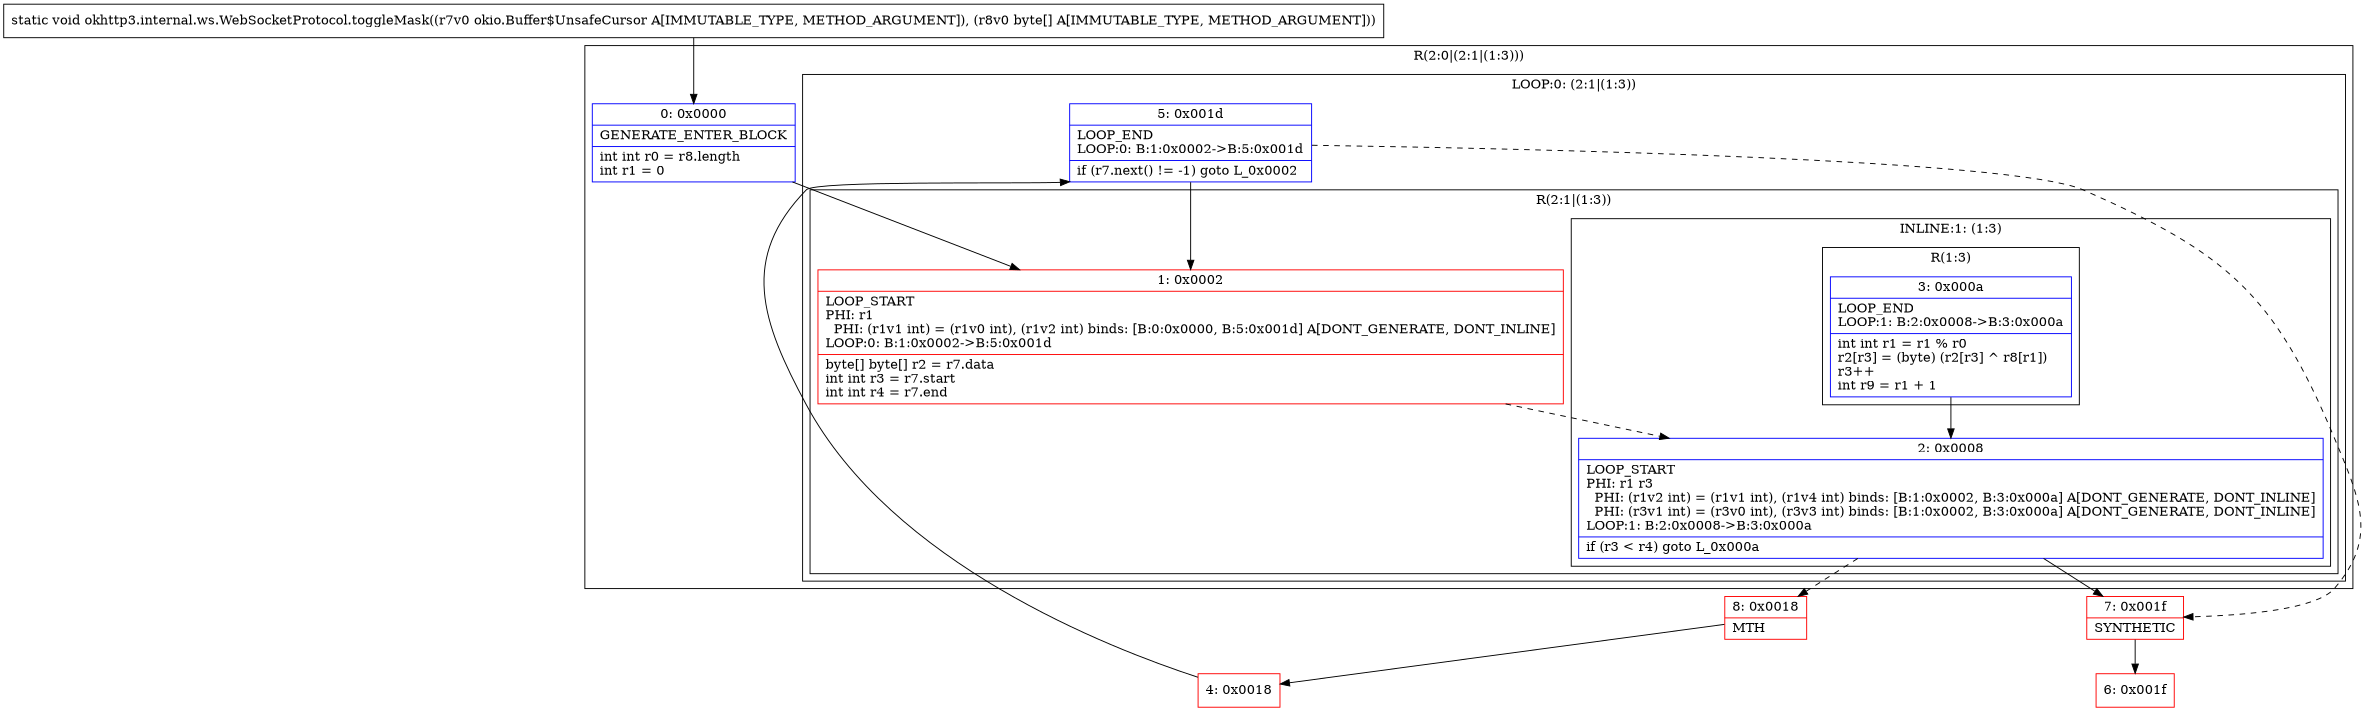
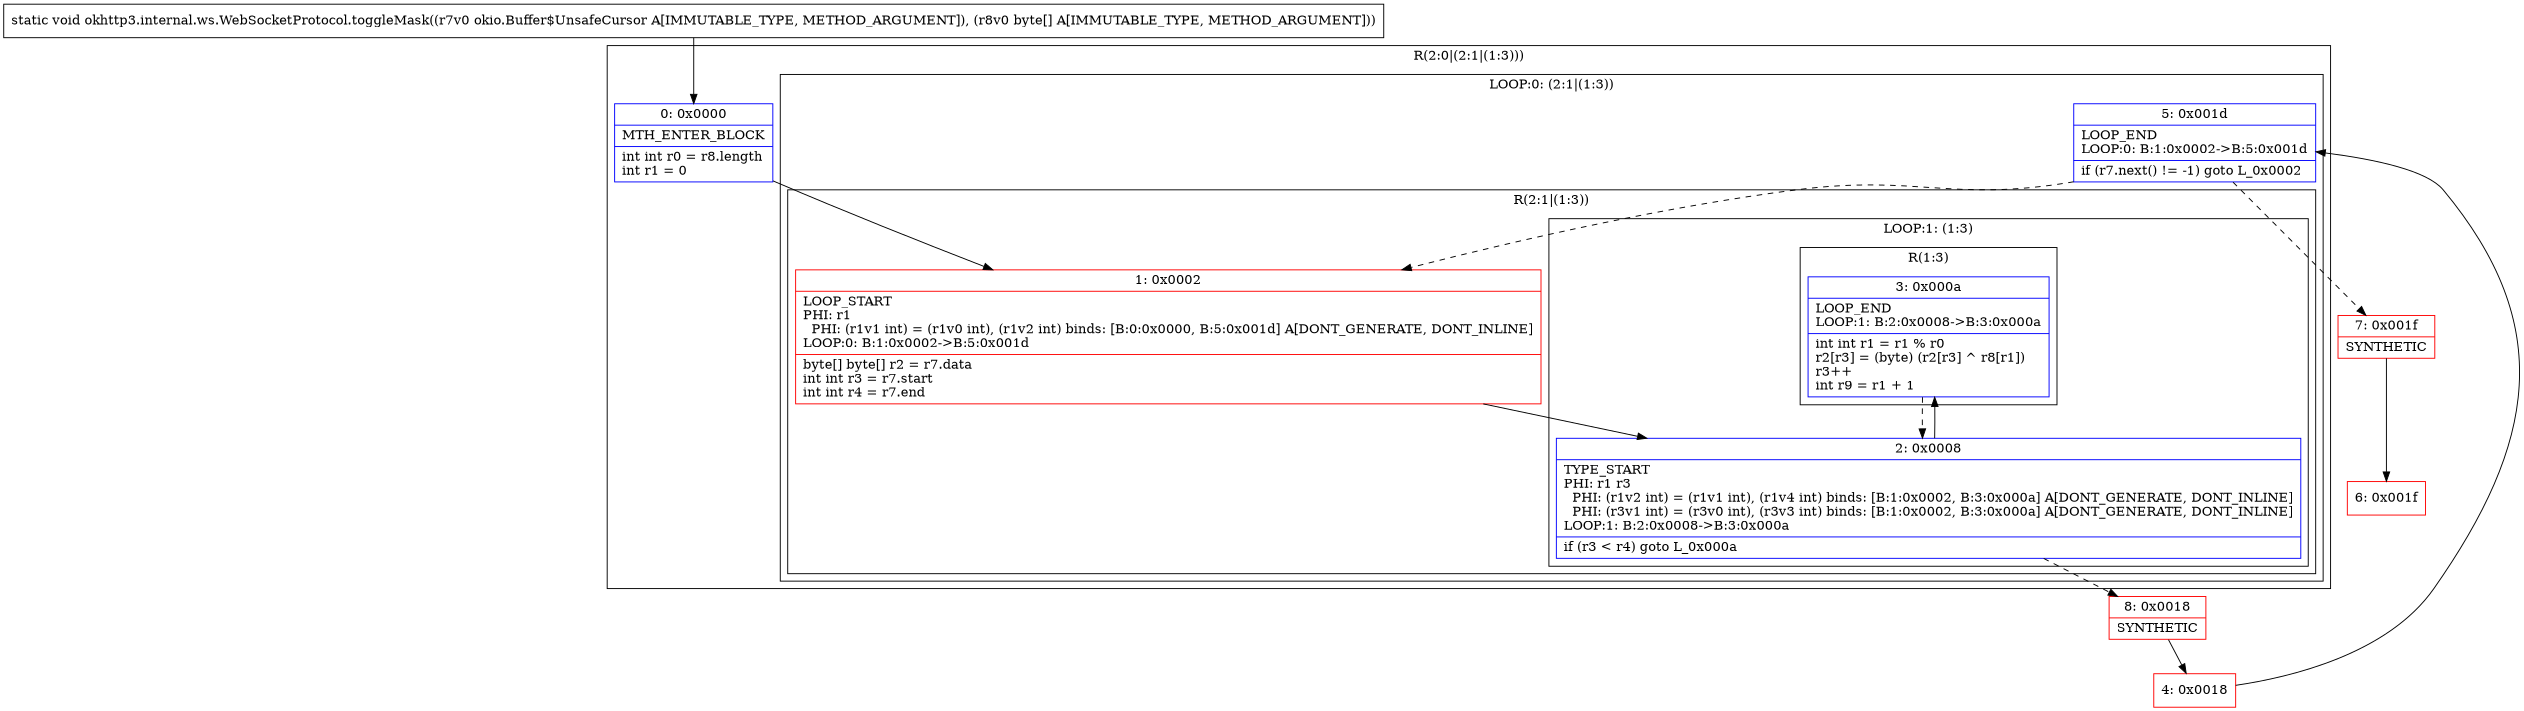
node "0: 0x0000": text "GENERATE_ENTER_BLOCK" -> "MTH_ENTER_BLOCK"
edge "5: 0x001d" -> "1: 0x0002": style solid -> dashed
cluster "INLINE:1: (1:3)": label "INLINE:1: (1:3)" -> "LOOP:1: (1:3)"
edge "3: 0x000a" -> "2: 0x0008": style solid -> dashed
edge "1: 0x0002" -> "2: 0x0008": style dashed -> solid
node "2: 0x0008": text "LOOP_START" -> "TYPE_START"
edge "2: 0x0008" -> "7: 0x001f": now "2: 0x0008" -> "3: 0x000a"
node "8: 0x0018": text "MTH" -> "SYNTHETIC"
